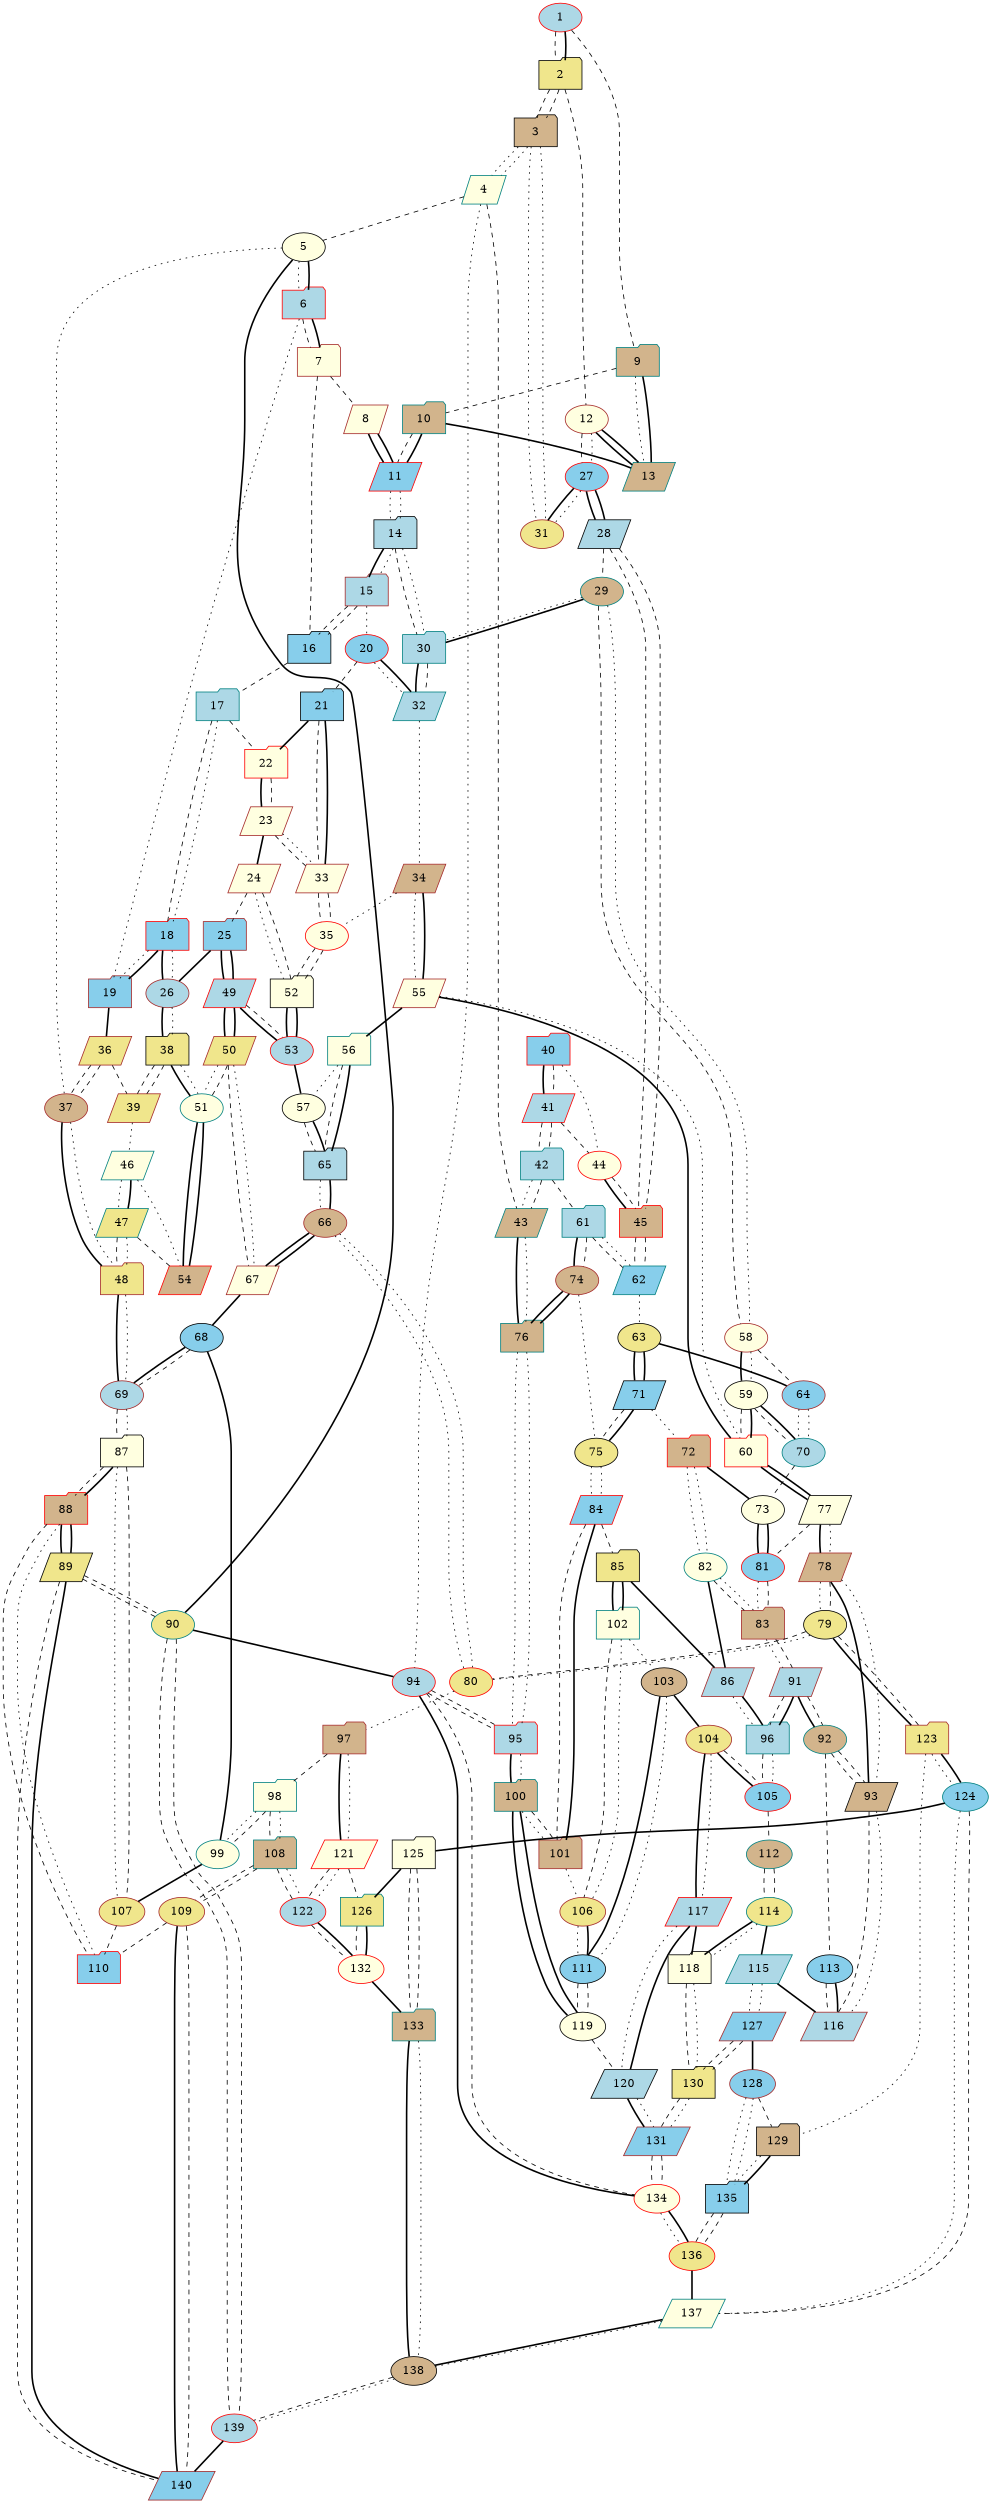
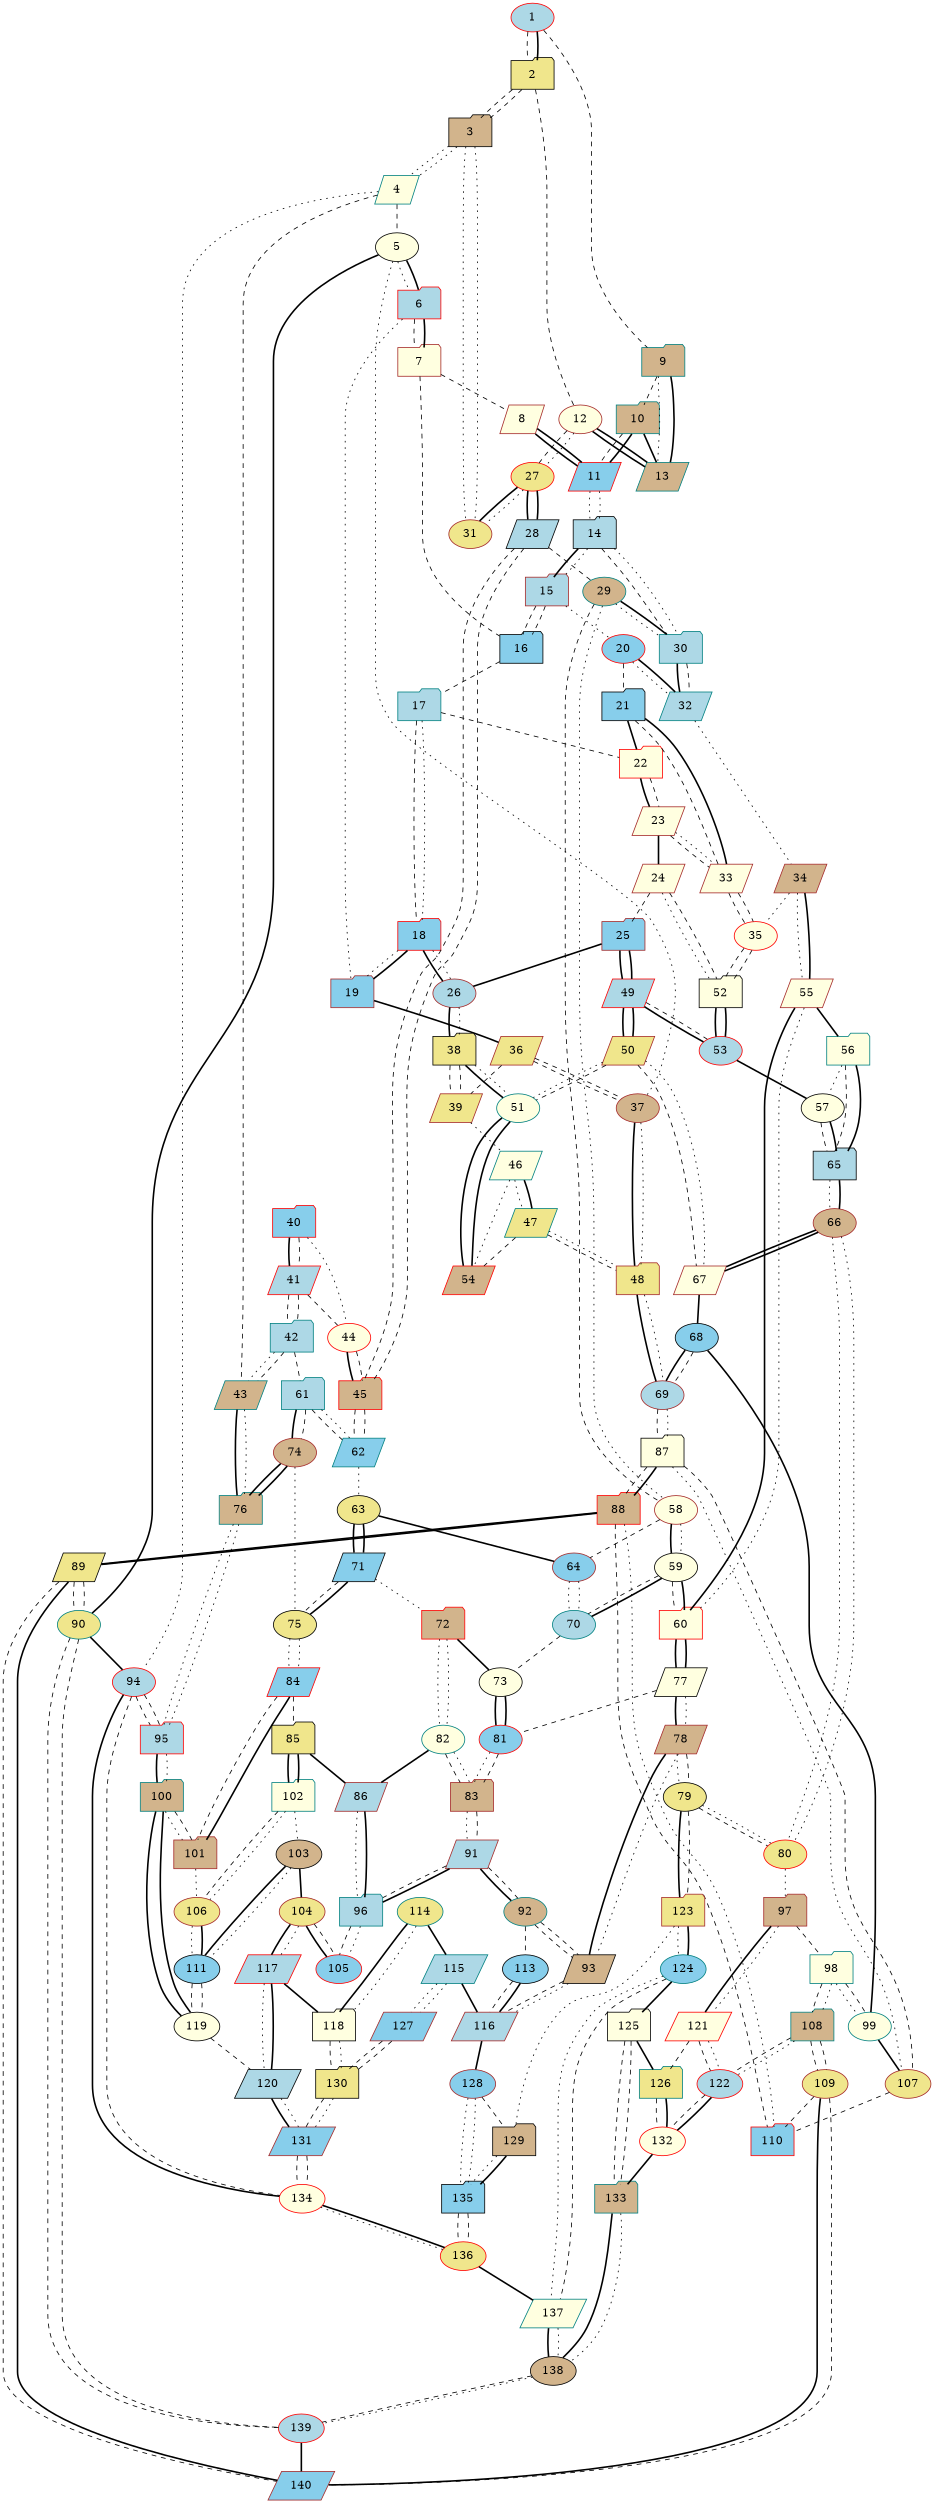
node "27": fillcolor skyblue -> khaki
node "112": removed
edge "127" -- "128": now "116" -- "128"
